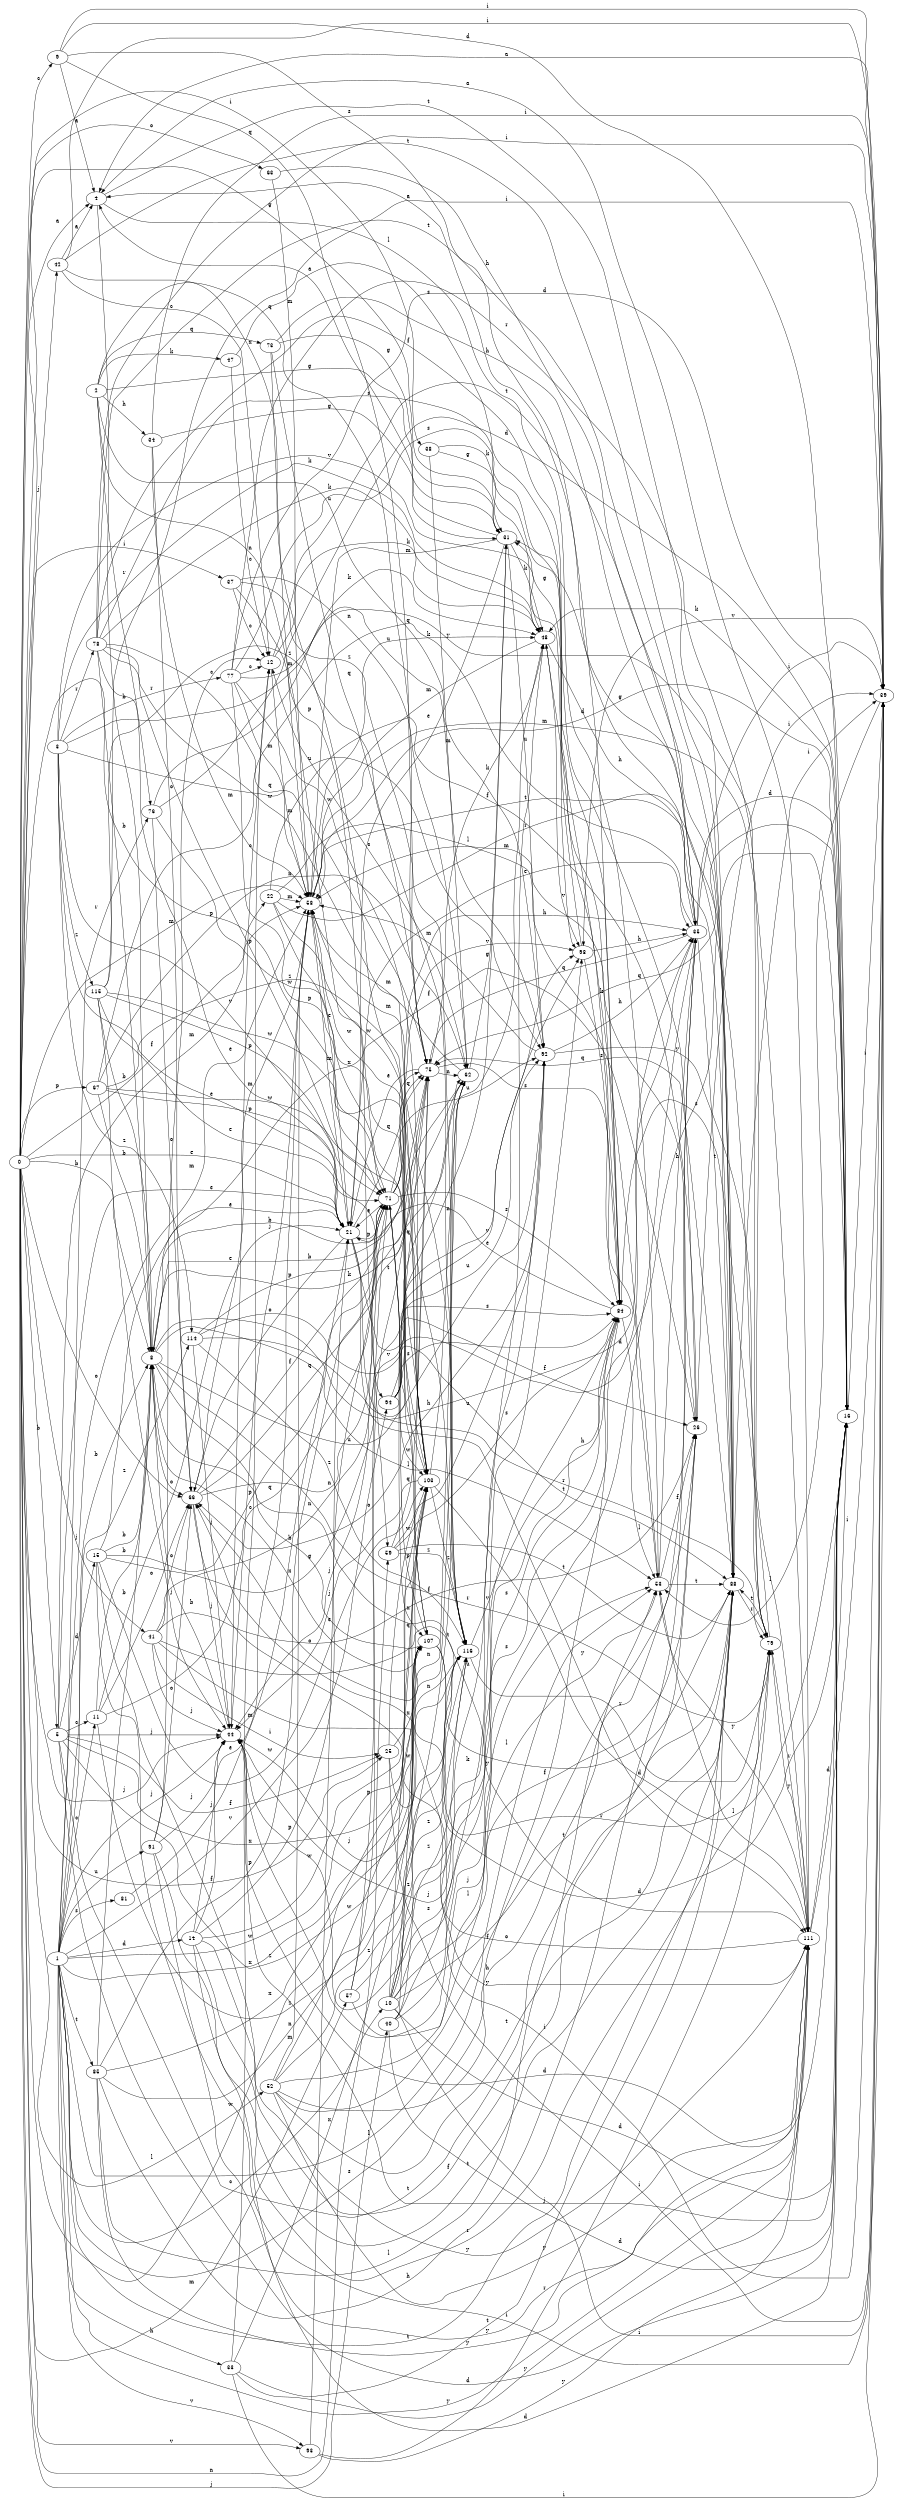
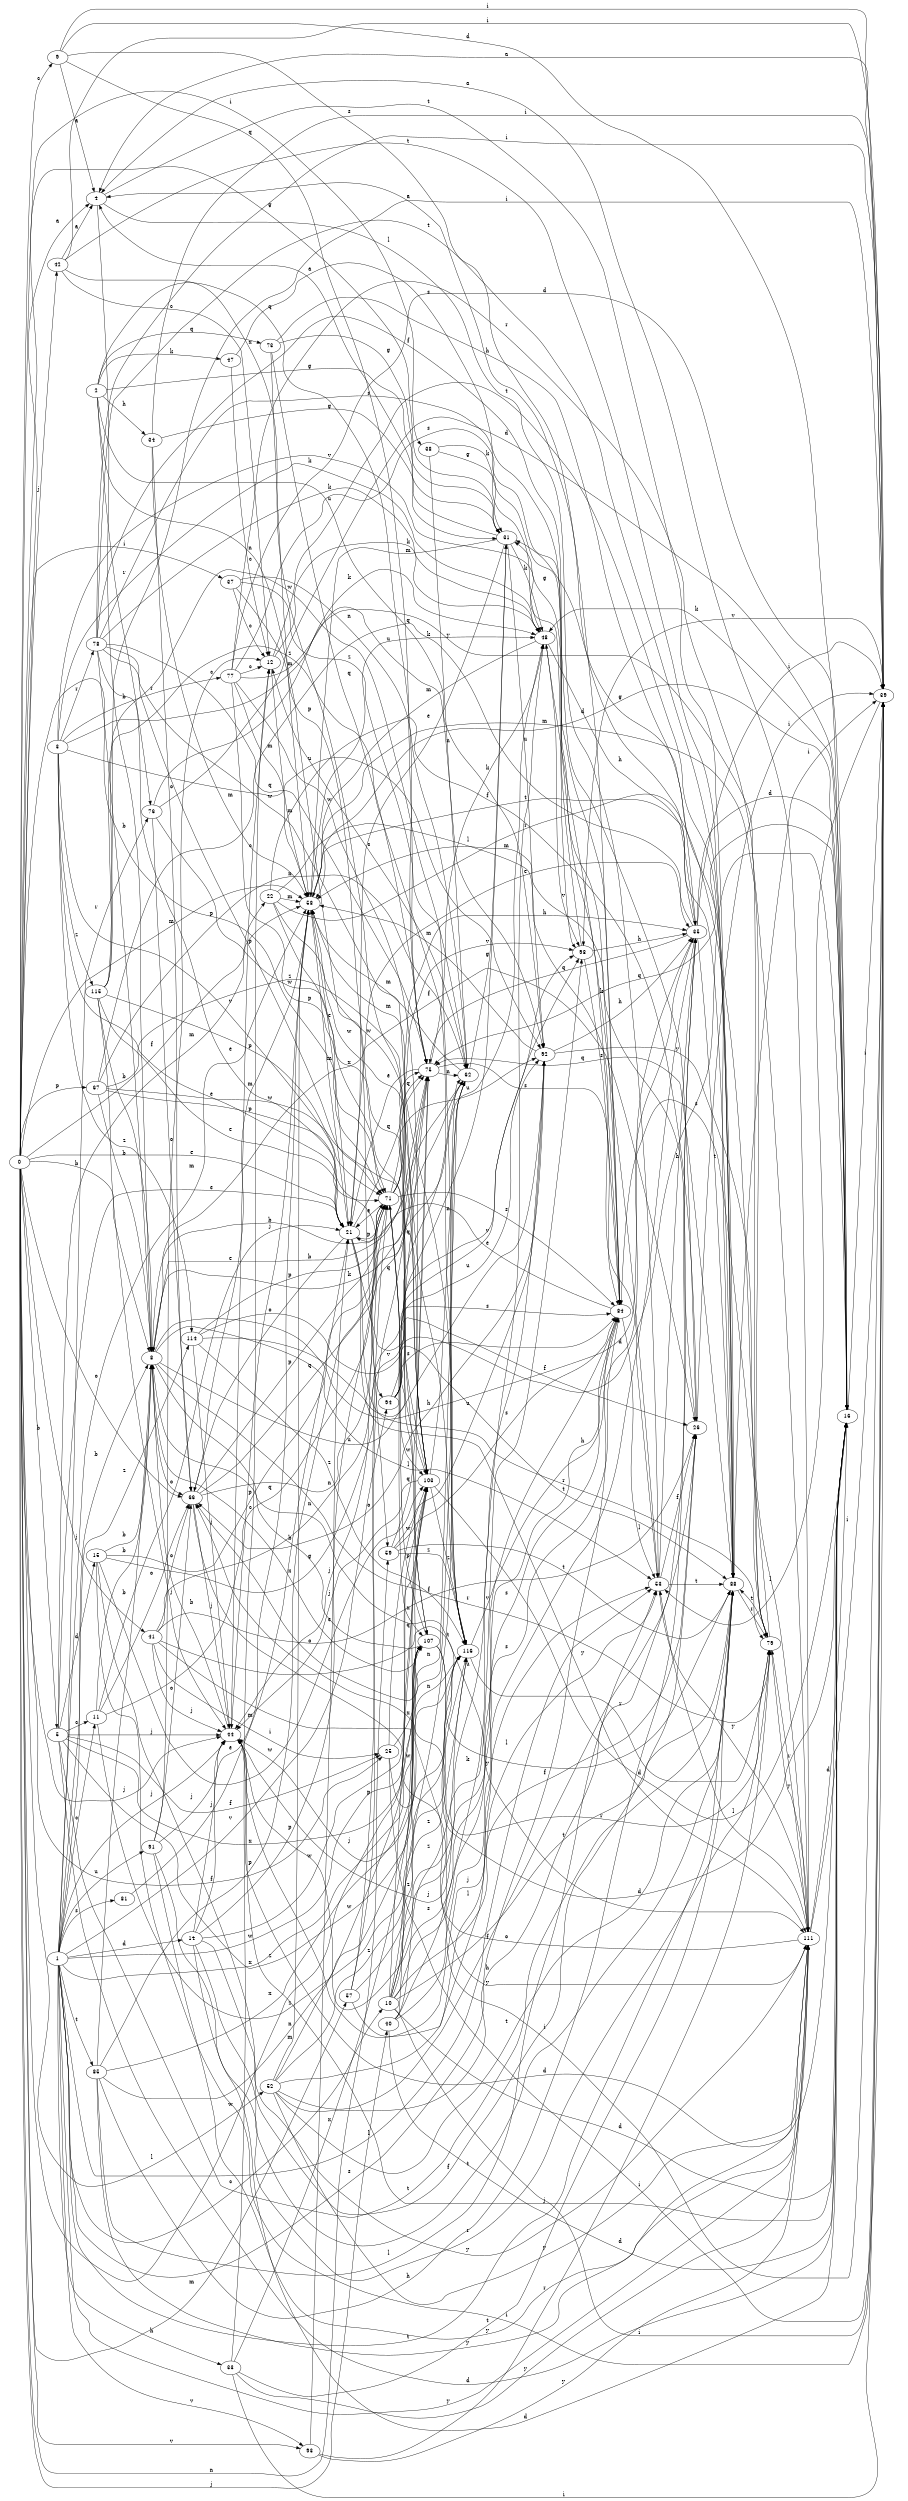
node "63": removed
edge "38" -> "62": label "m" -> "n"
edge "115" -> "103": now "115" -> "62"
edge "57" -> "75": label "t" -> "q"
edge "15" -> "21": removed, label "e"
edge "66" -> "71": label "f" -> "p"
